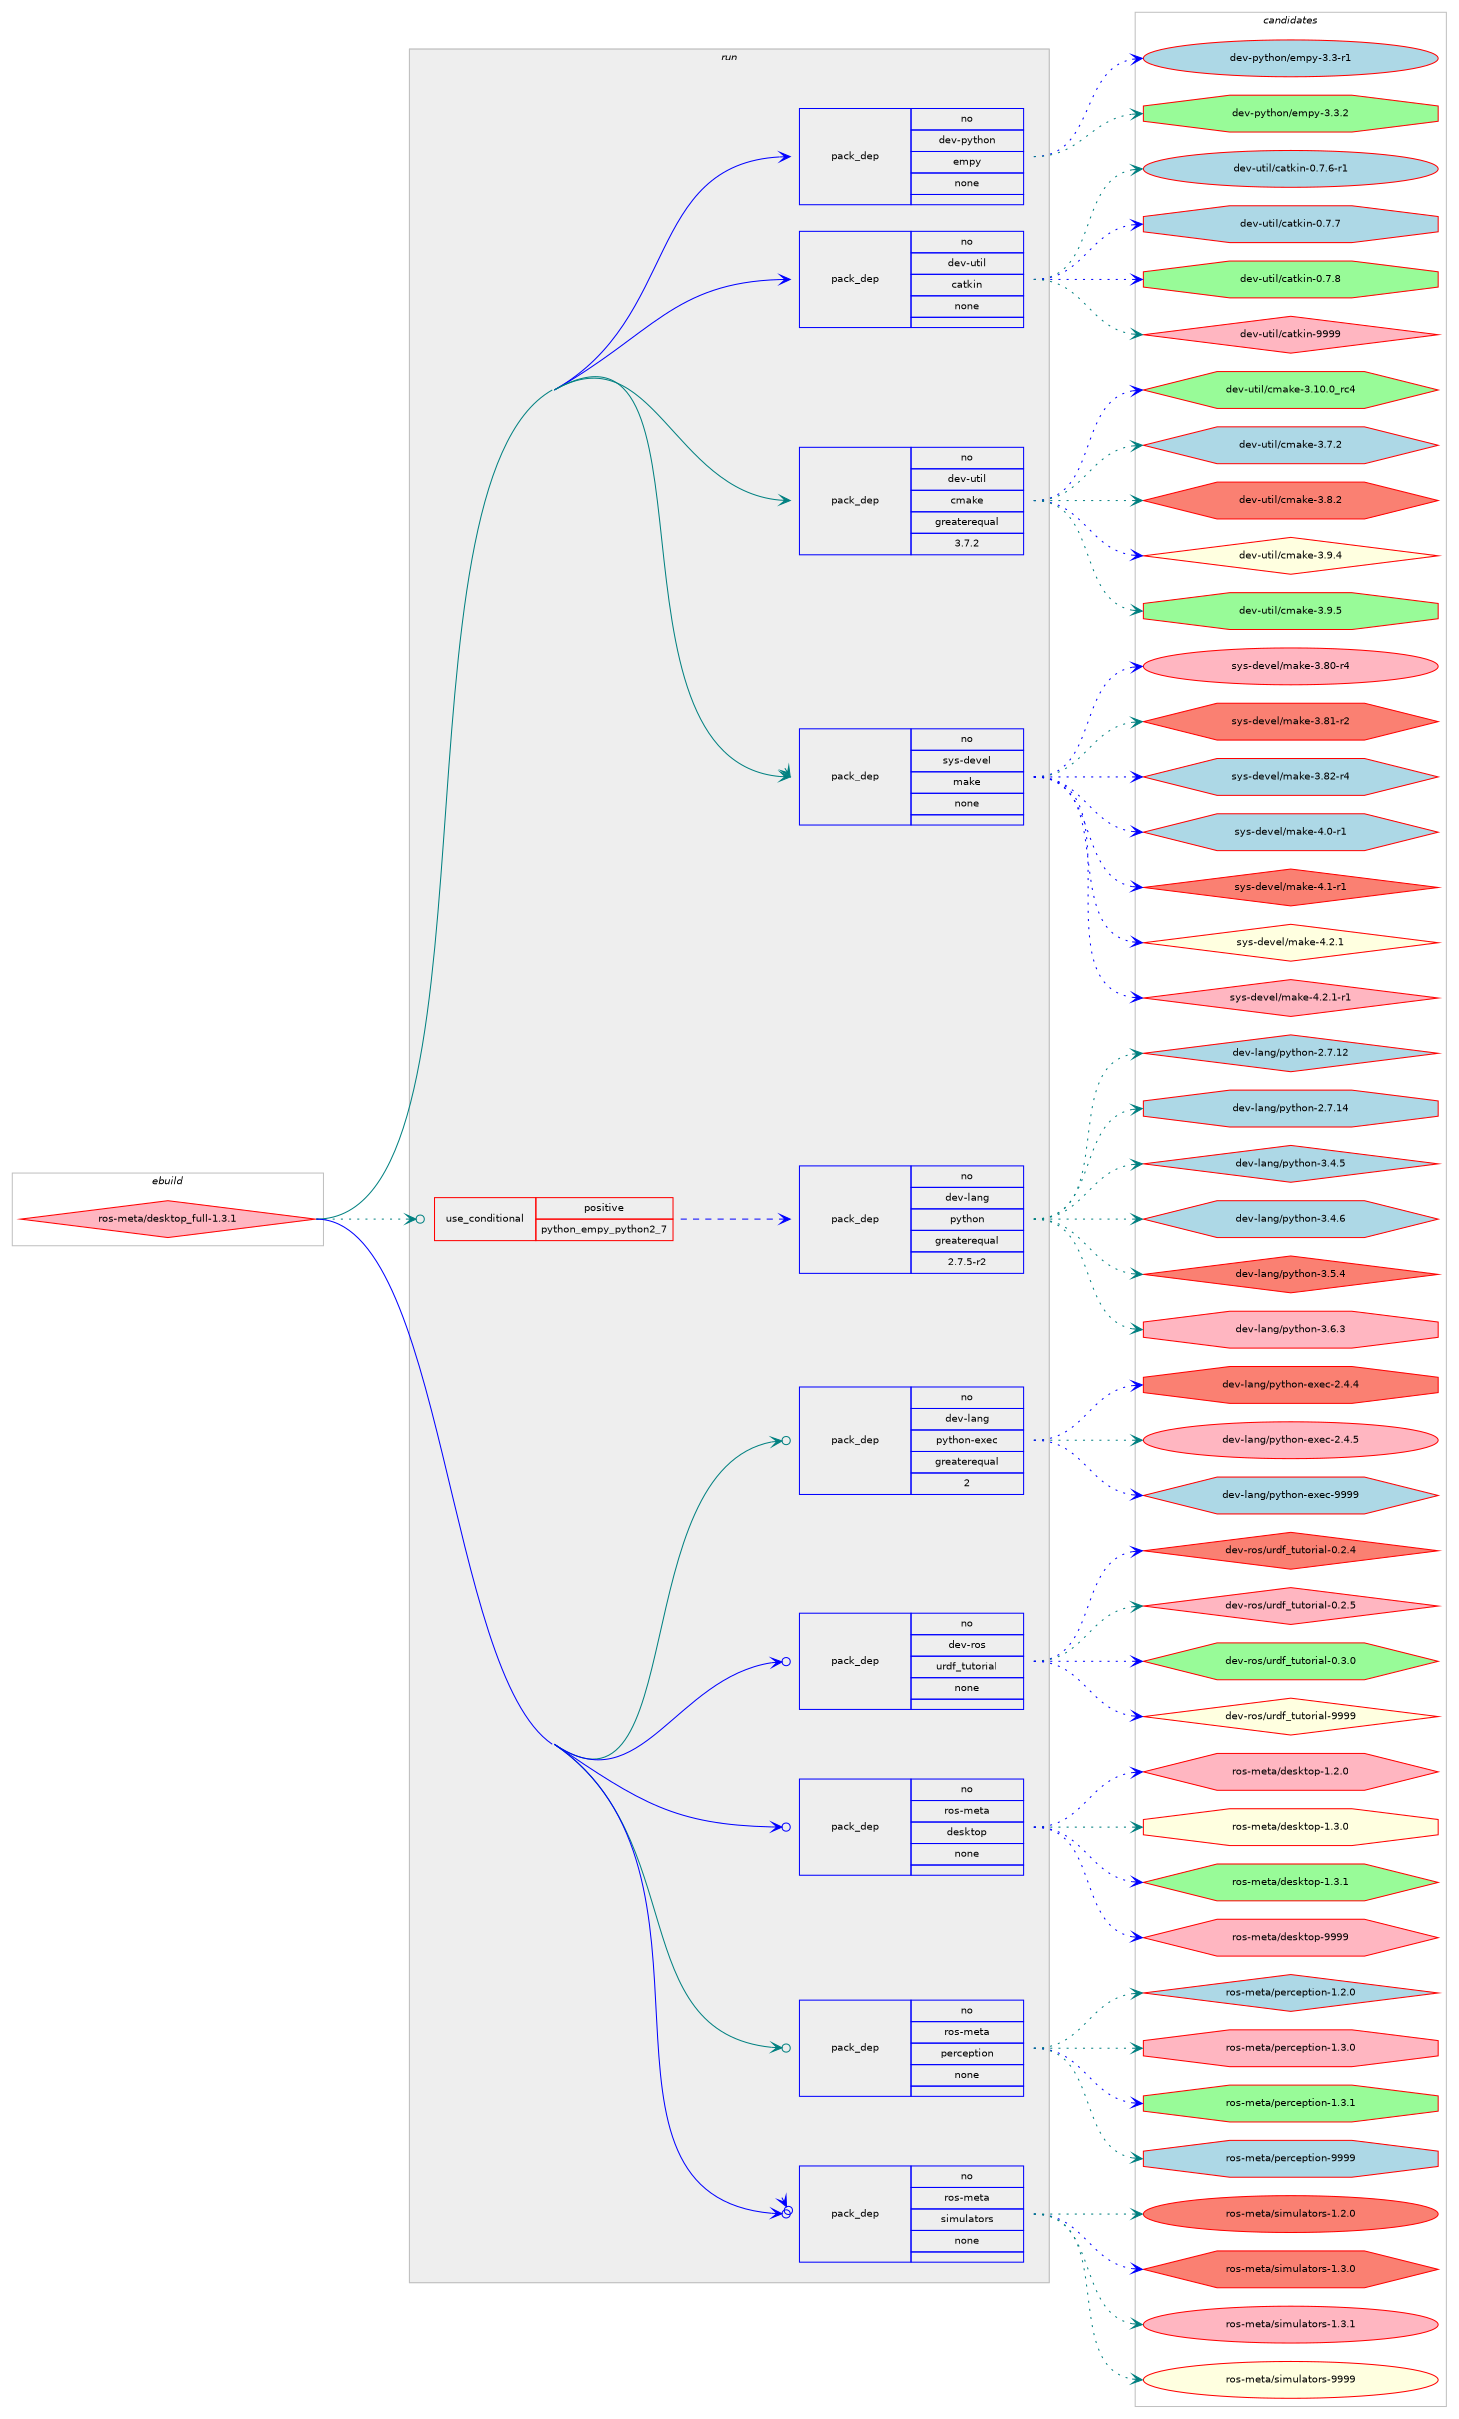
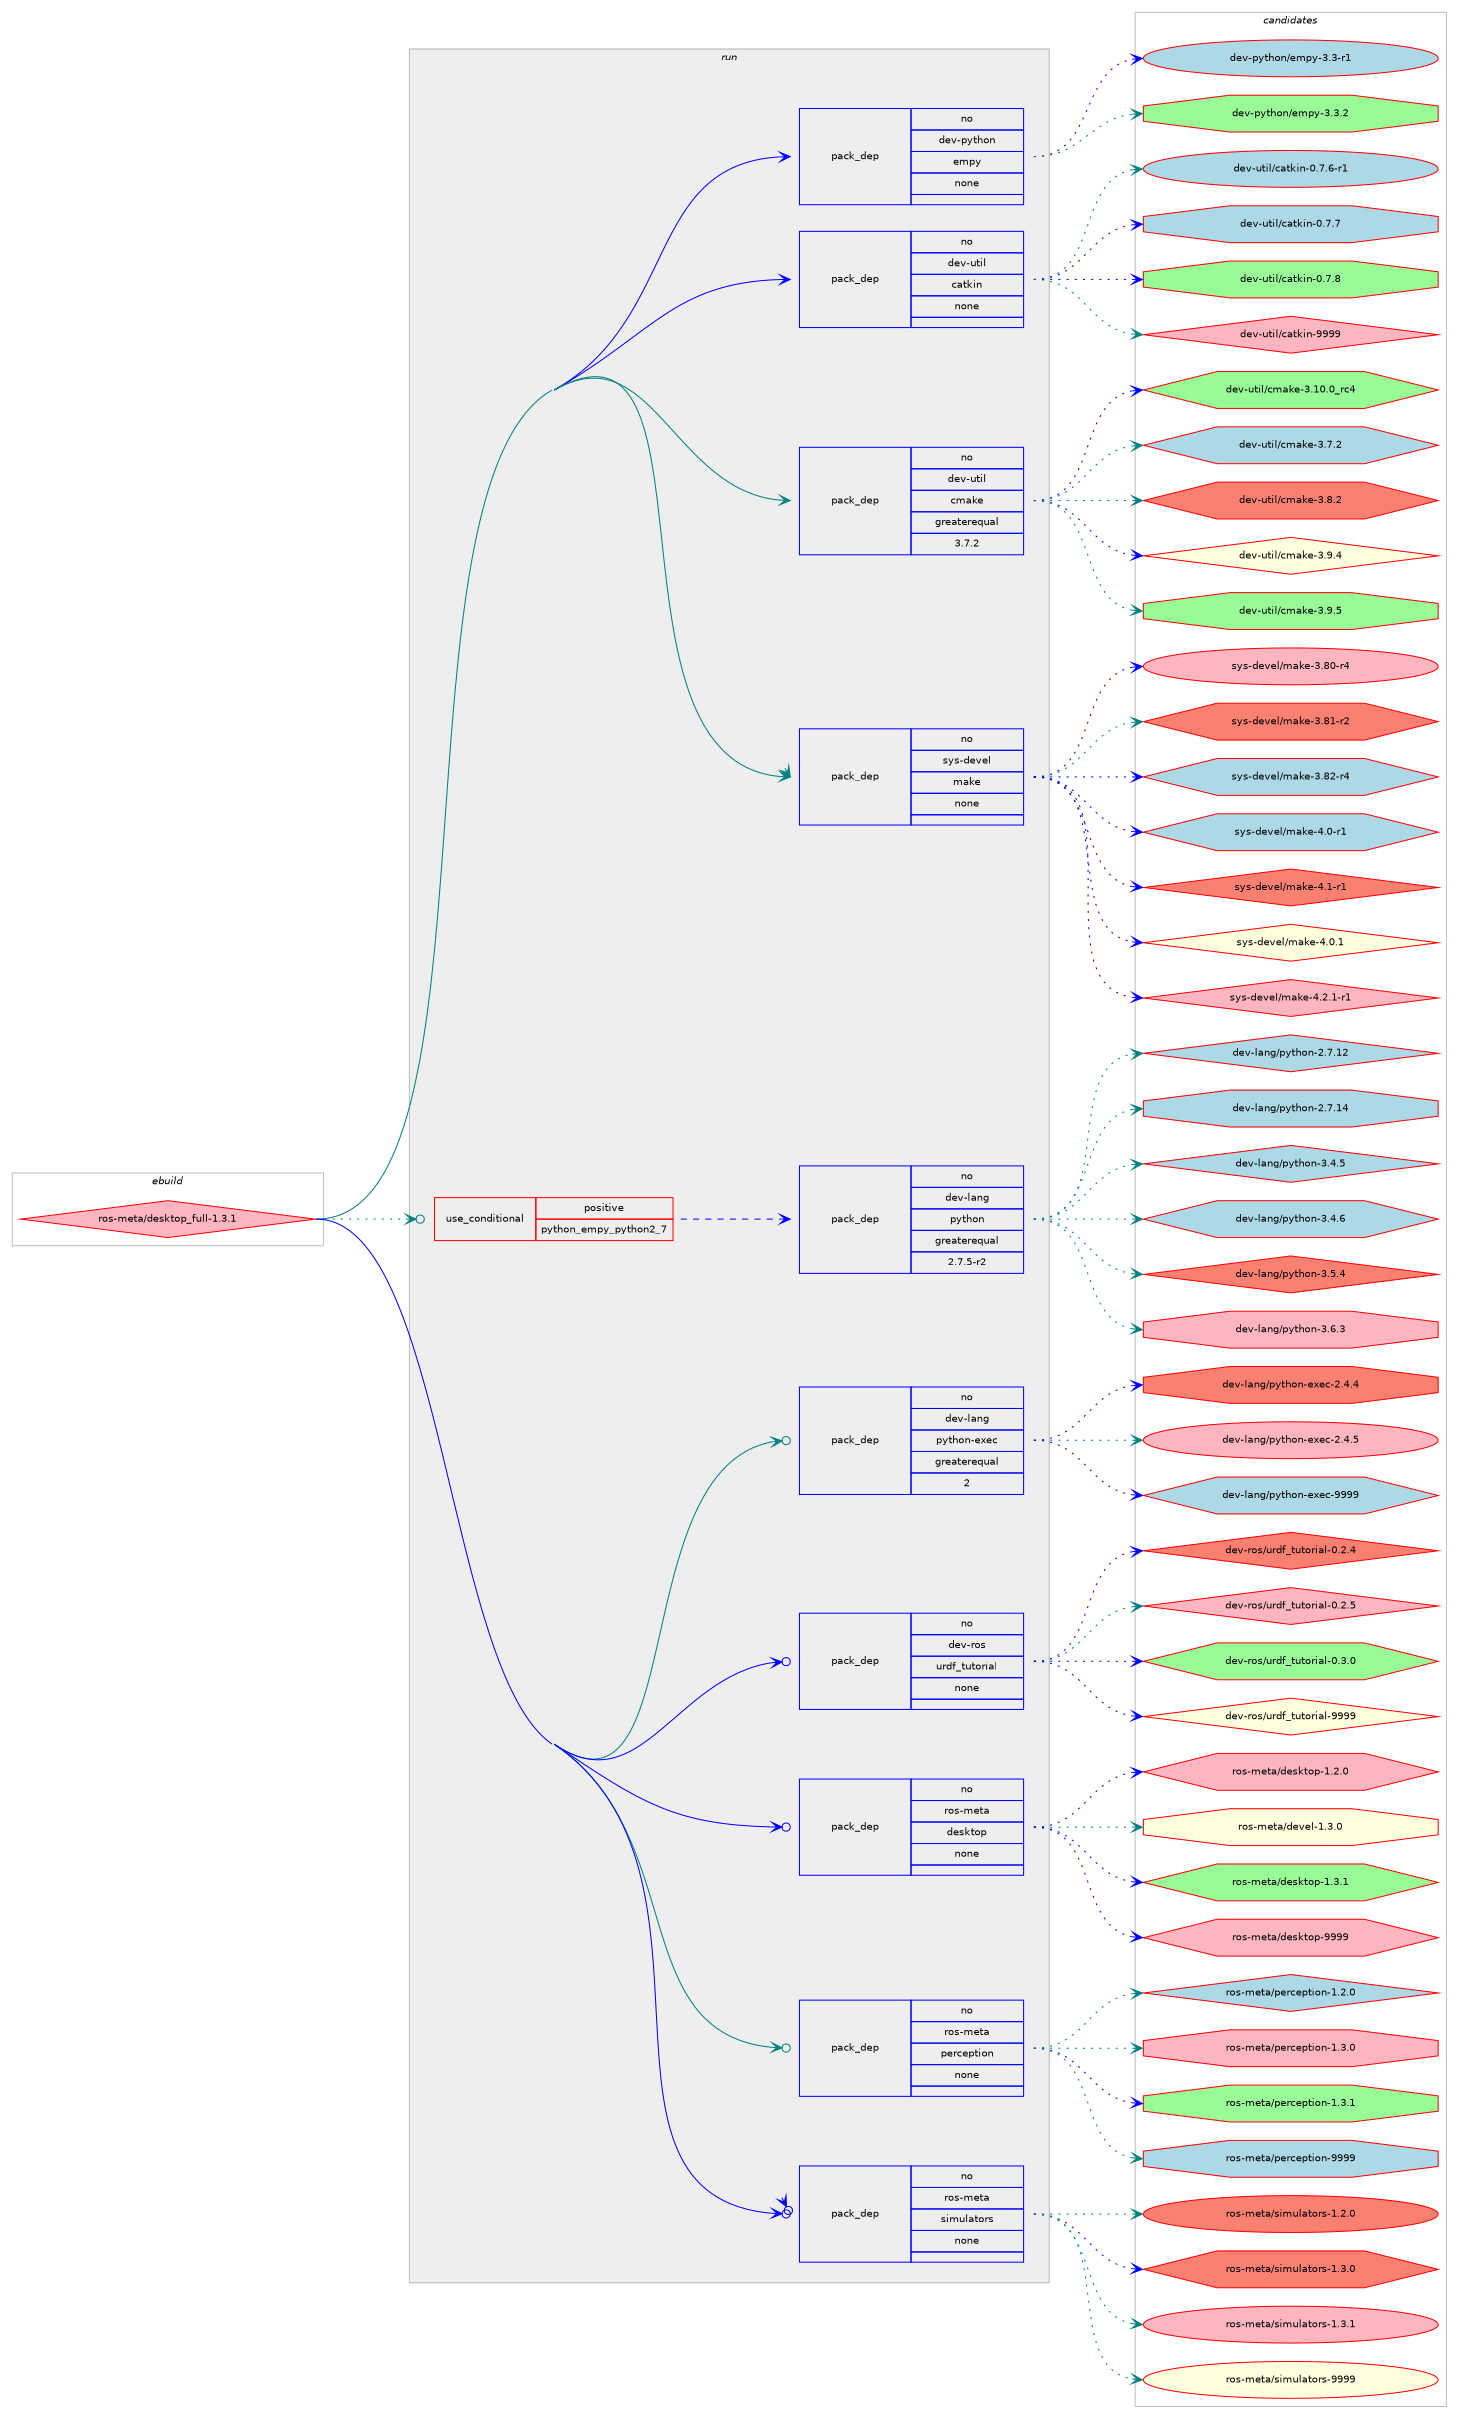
node "sys-devel/make-4.2.1": label "sys-devel/make-4.2.1" -> "sys-devel/make-4.0.1"
node "ros-meta/desktop-1.3.0": label "ros-meta/desktop-1.3.0" -> "ros-meta/devel-1.3.0"
